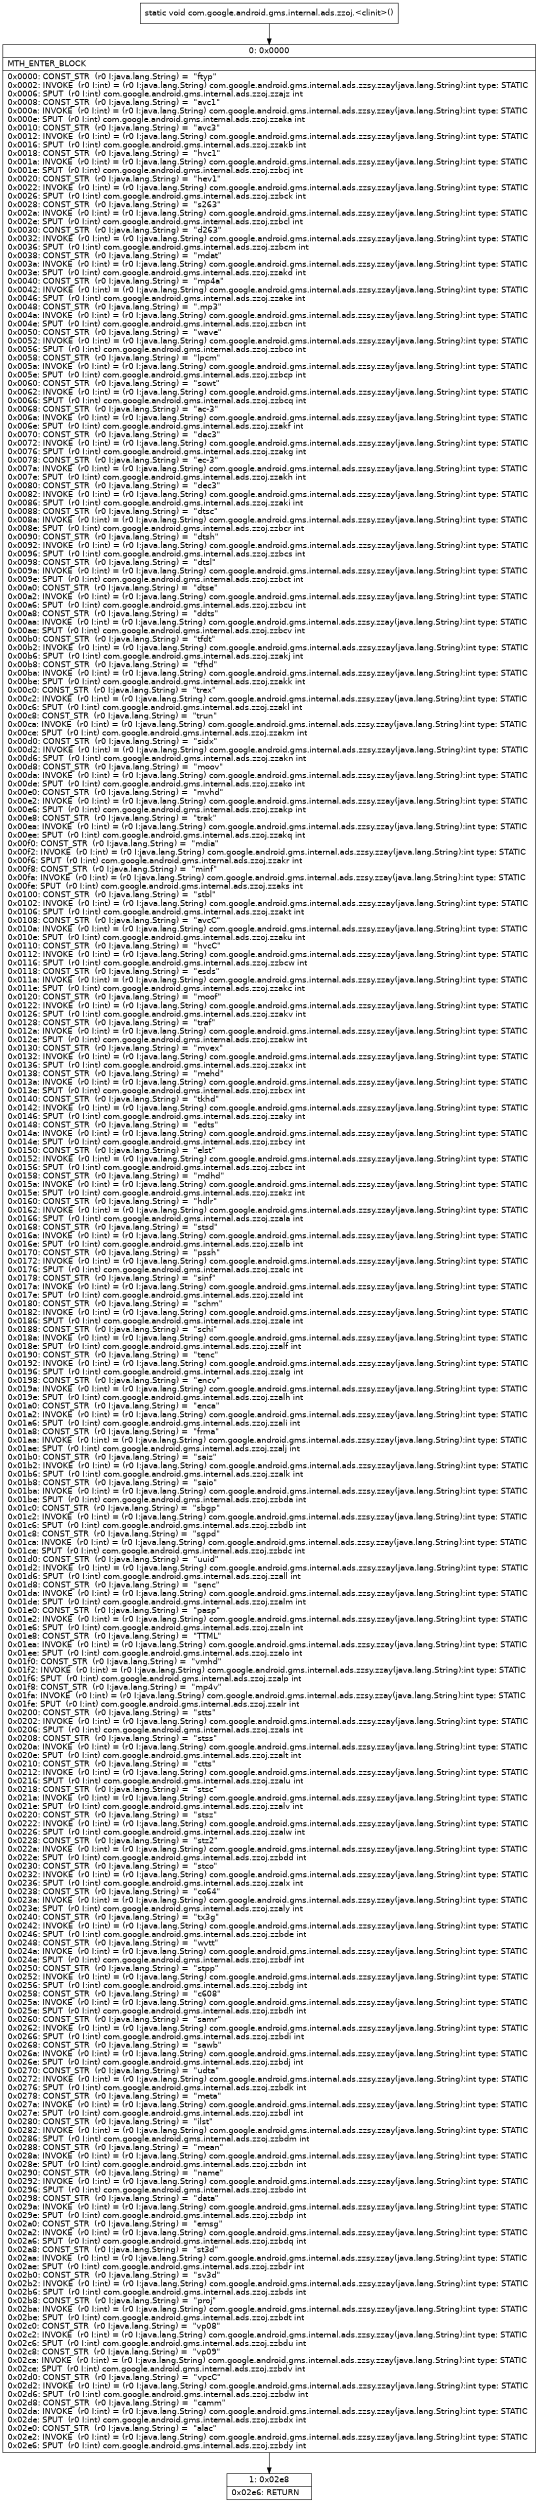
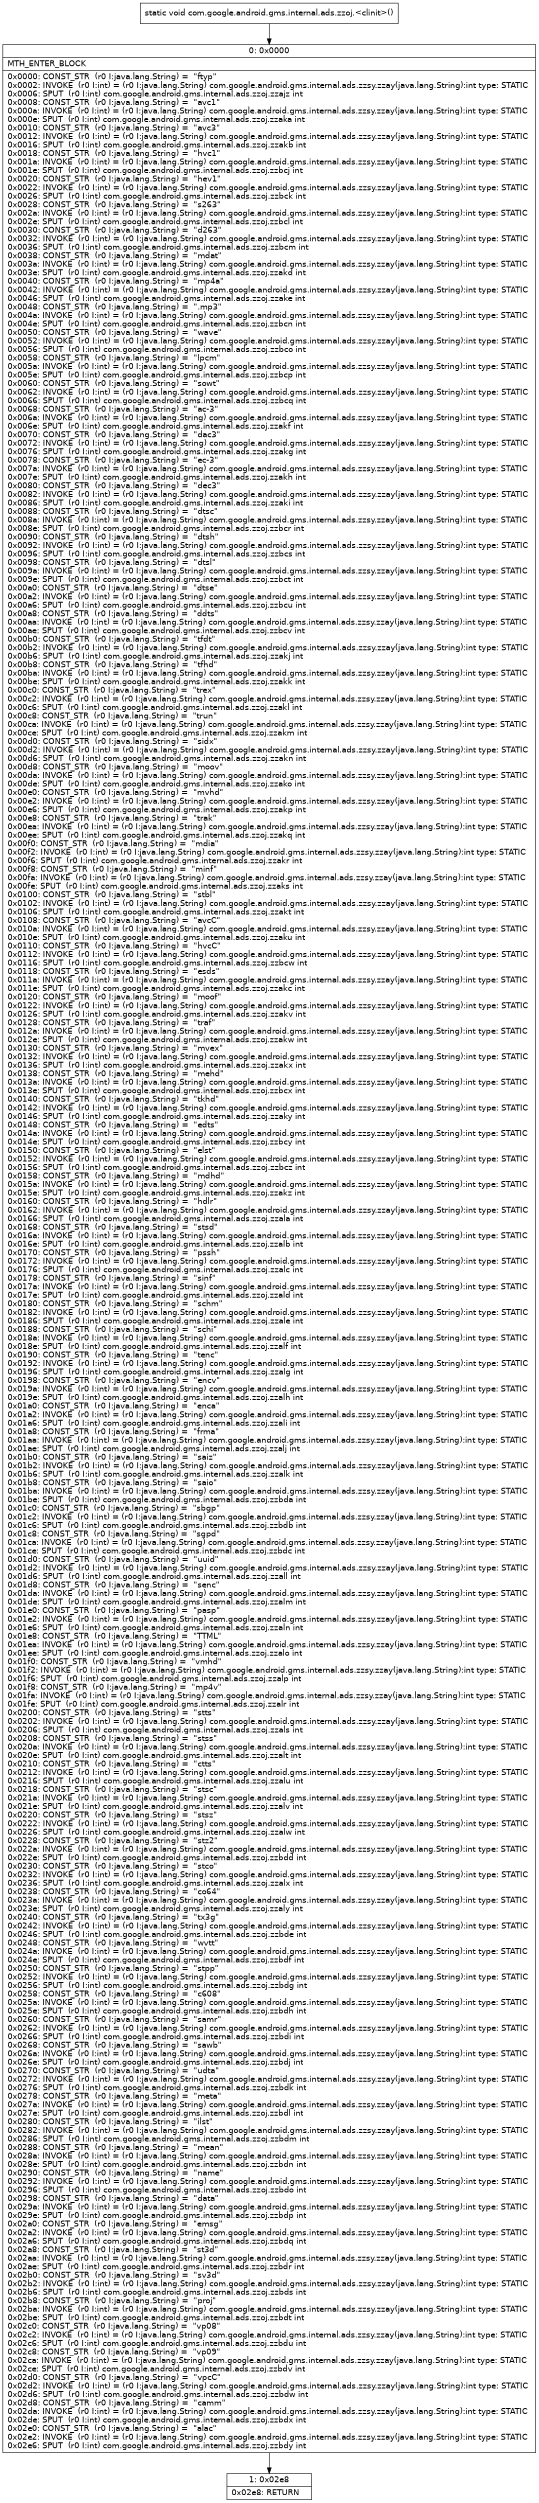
node "1: 0x02e8": text "0x02e6: RETURN" -> "0x02e8: RETURN"
